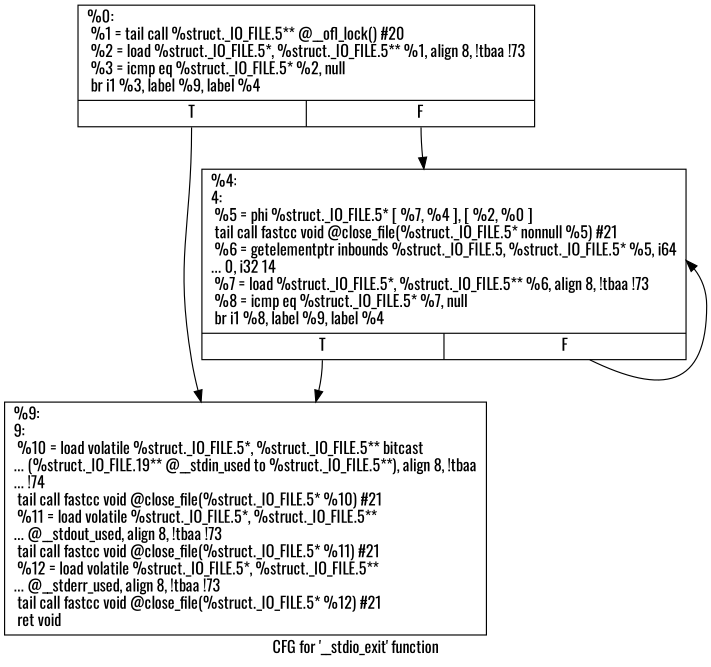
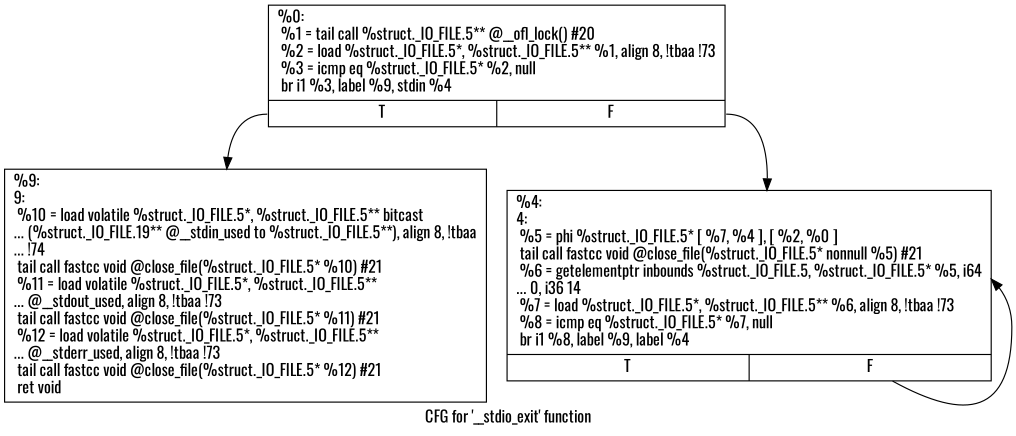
node "%0:": text "br i1 %3, label %9, label %4" -> "br i1 %3, label %9, stdin %4"
node "%4:": text "... 0, i32 14" -> "... 0, i36 14"
edge "%4:" -> "%9:": removed
